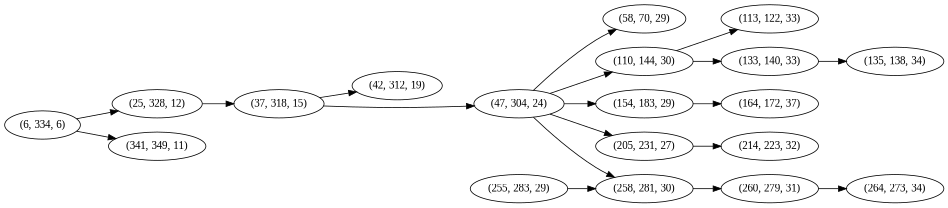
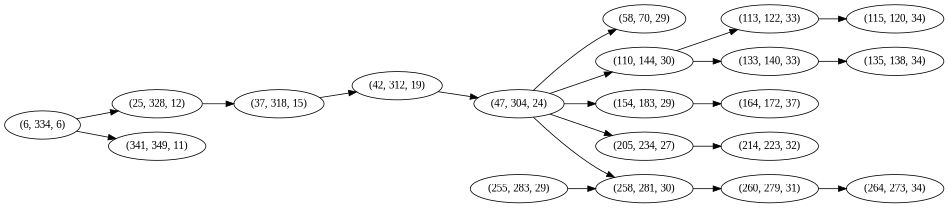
node "(115, 120, 34)": added
edge "(37, 318, 15)" -> "(47, 304, 24)": now "(42, 312, 19)" -> "(47, 304, 24)"
node "(205, 231, 27)": label "(205, 231, 27)" -> "(205, 234, 27)"
